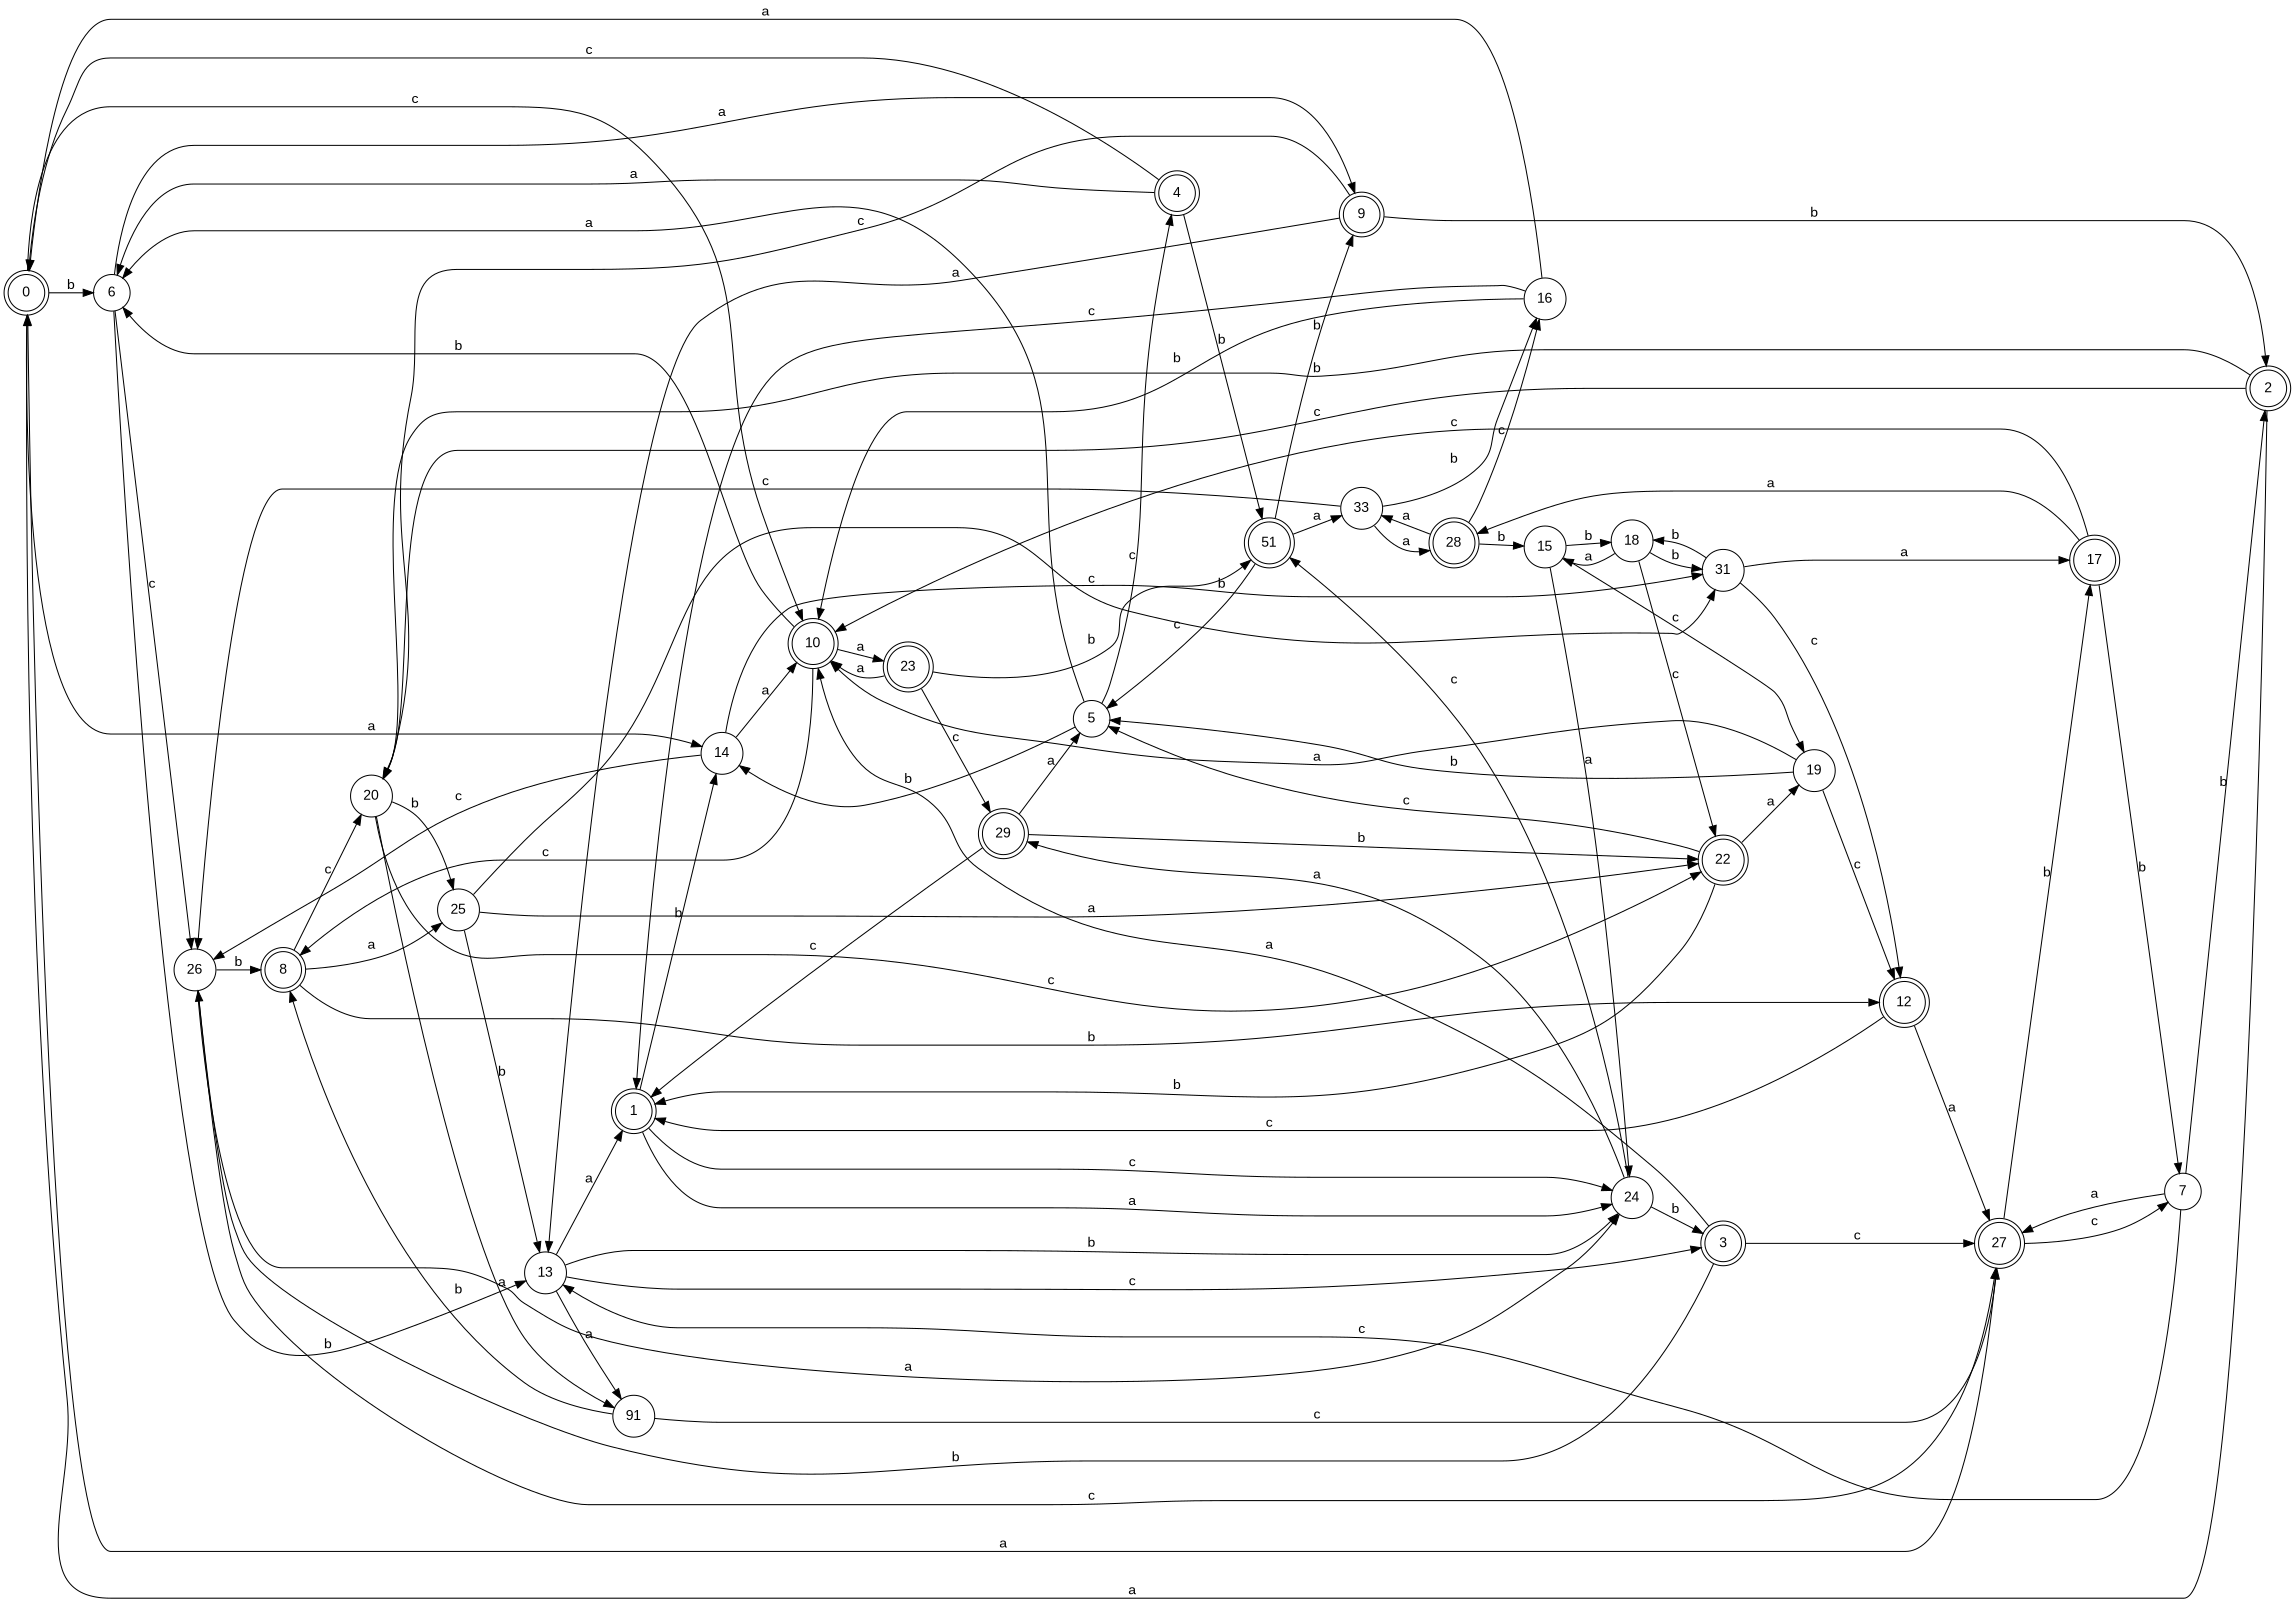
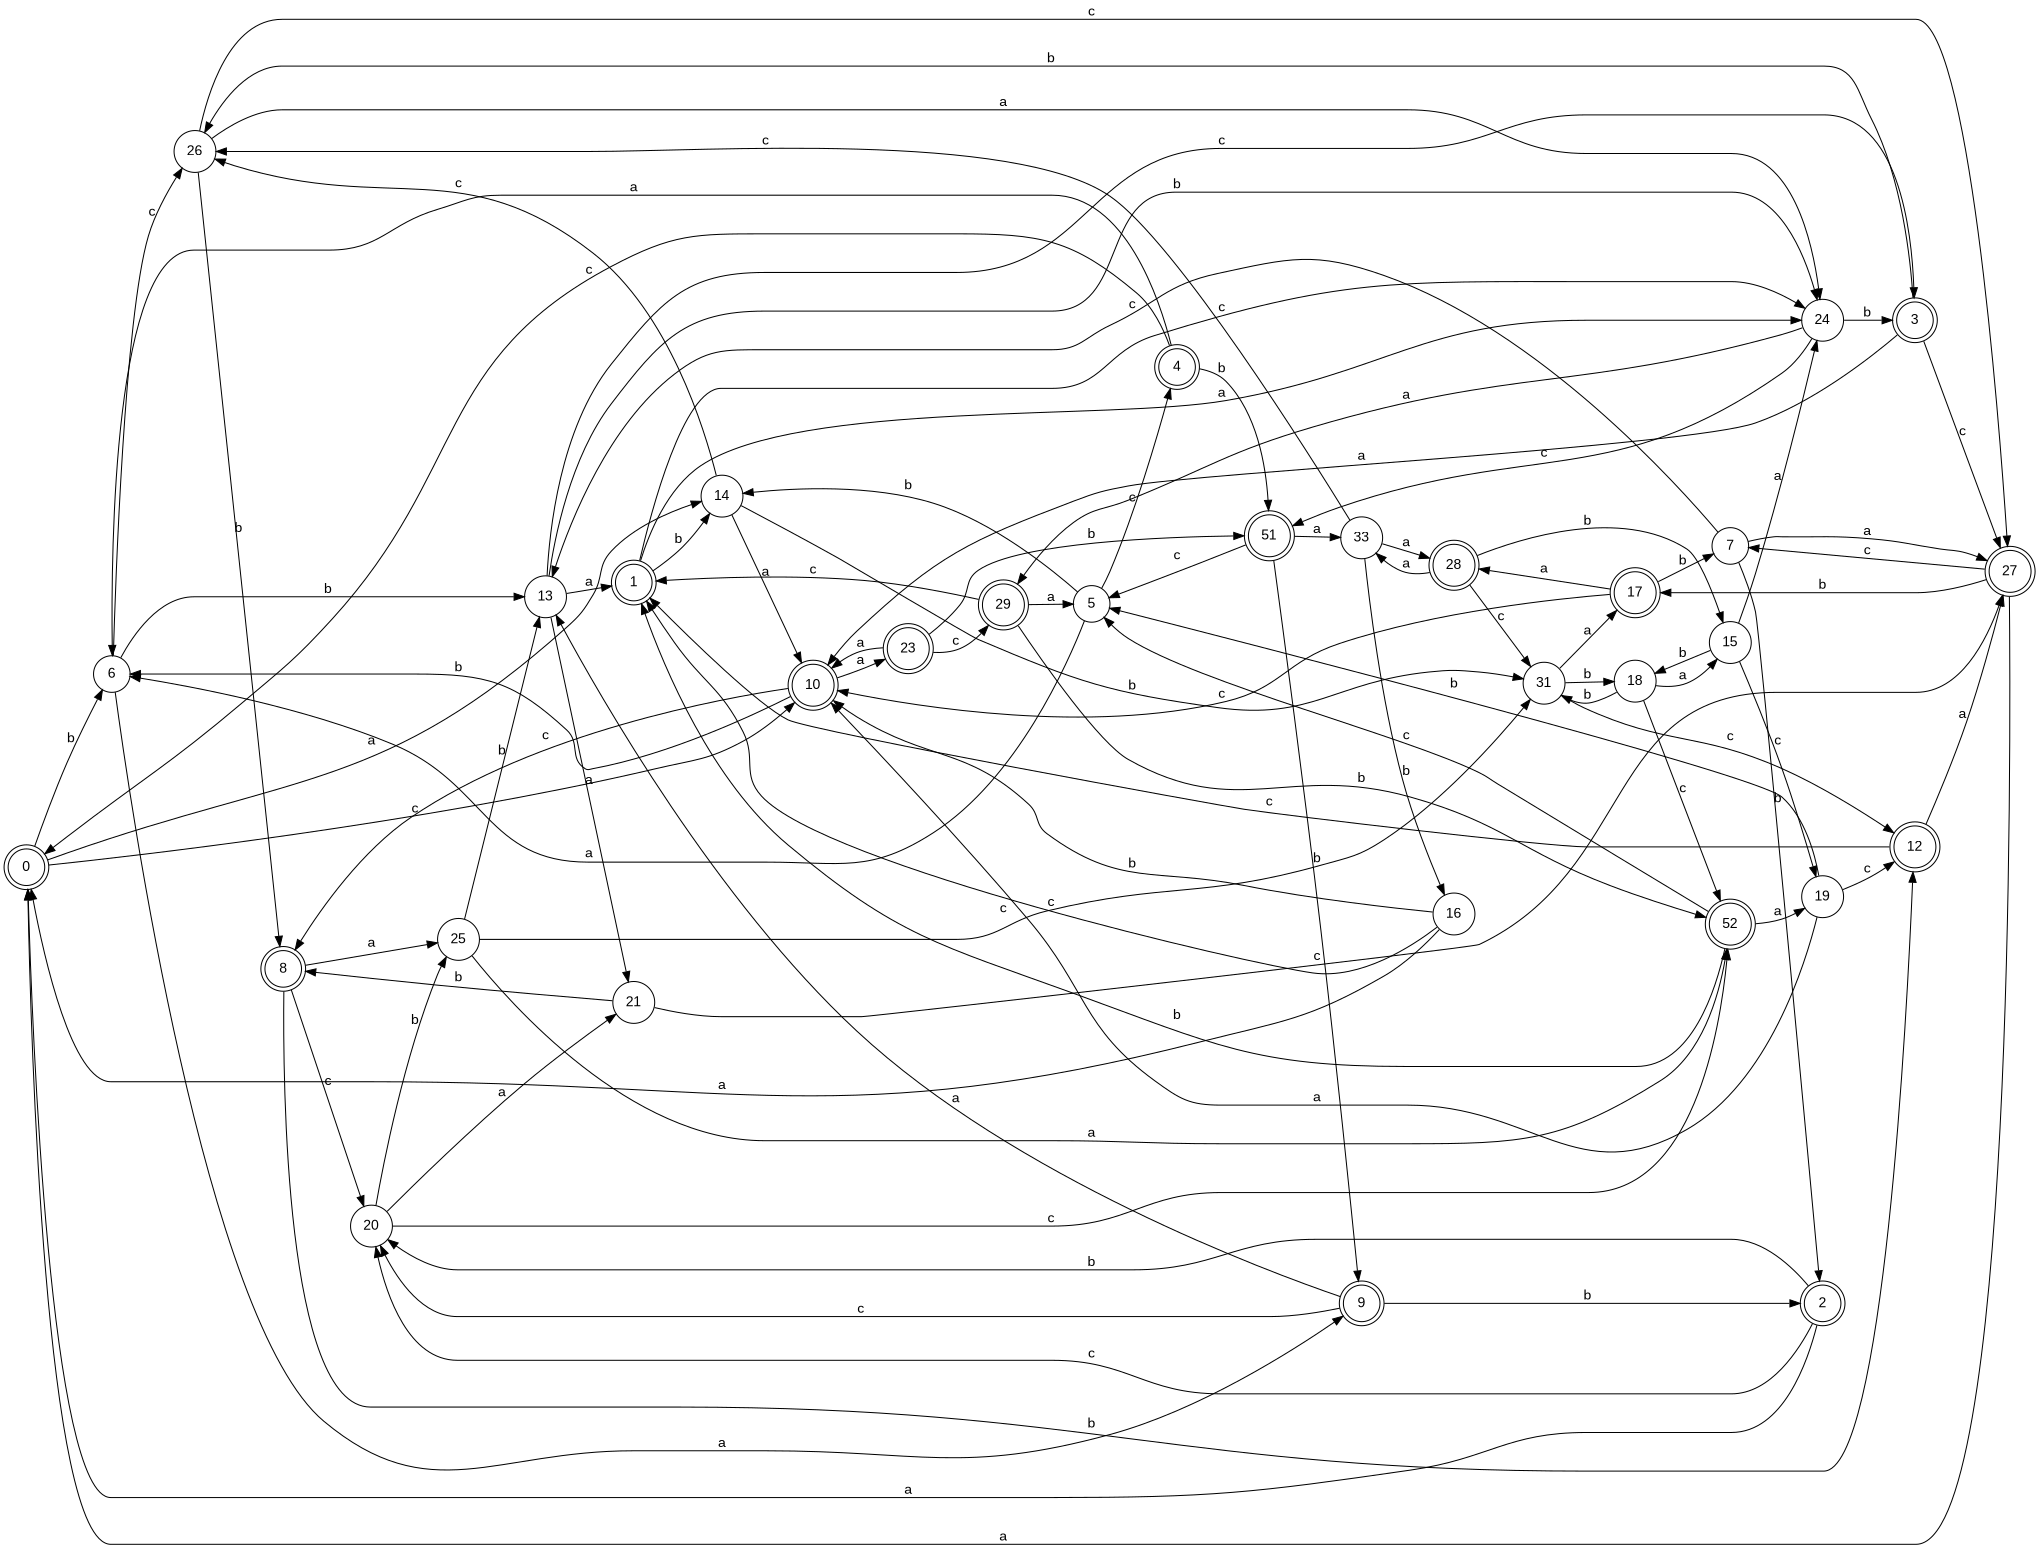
edge "28" -> "16": now "28" -> "31"
node "22": label "22" -> "52"
node "91": label "91" -> "21"
